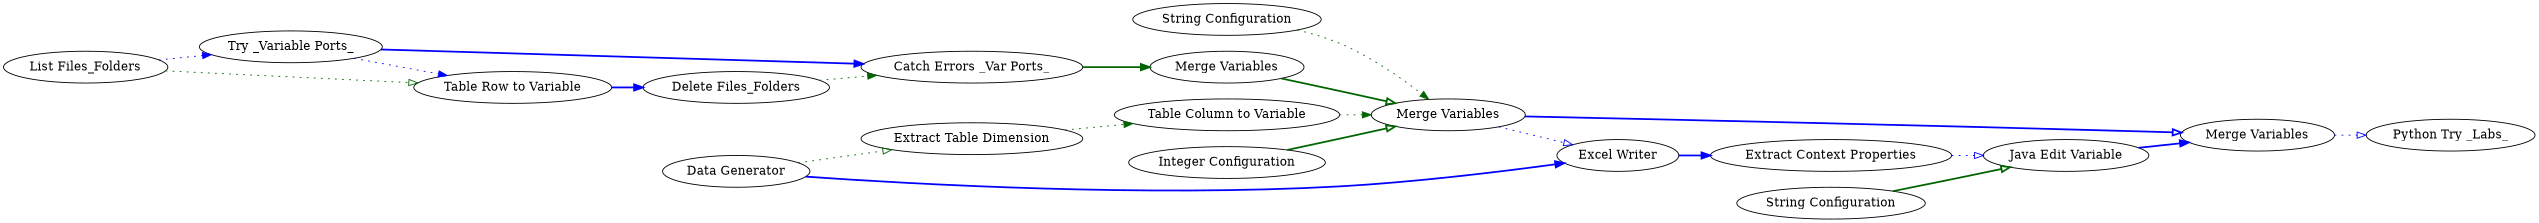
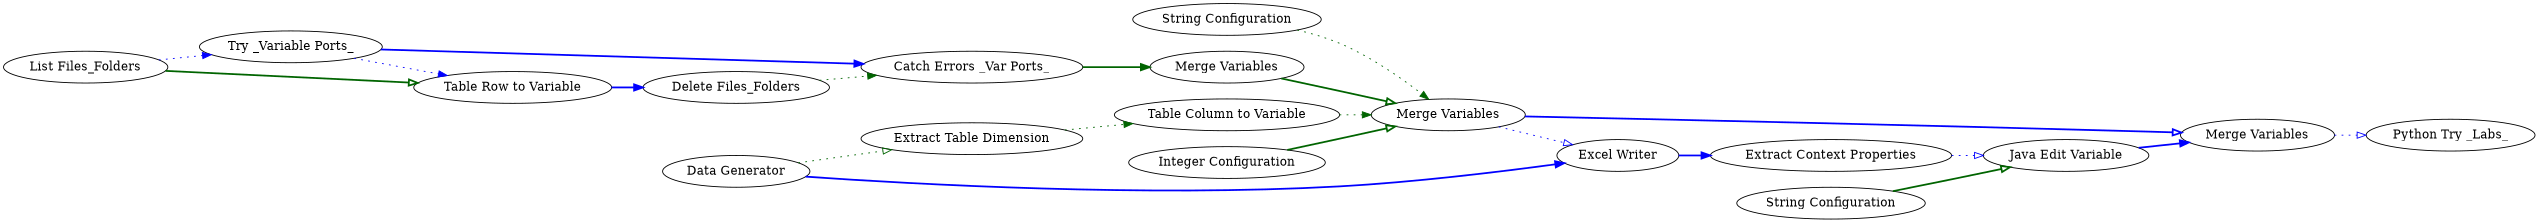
edge "List Files_Folders" -> "Table Row to Variable": style dotted -> bold
